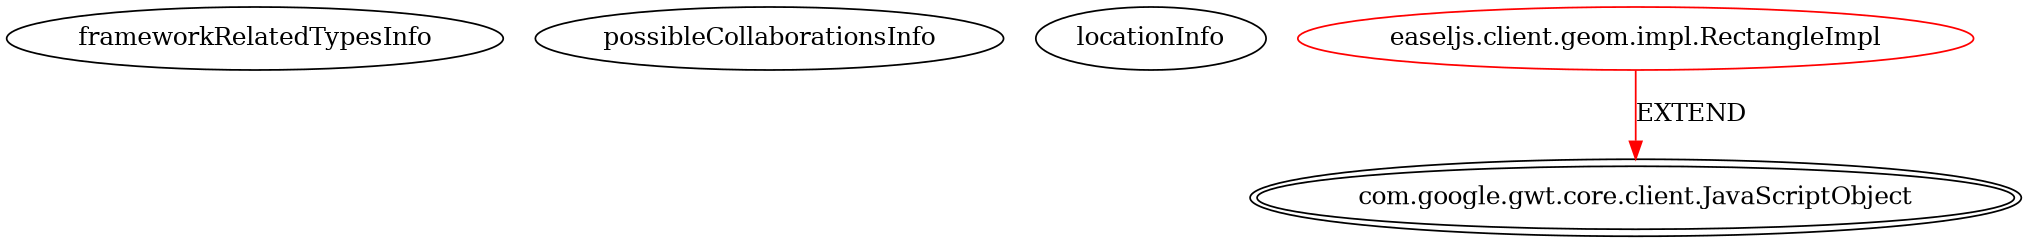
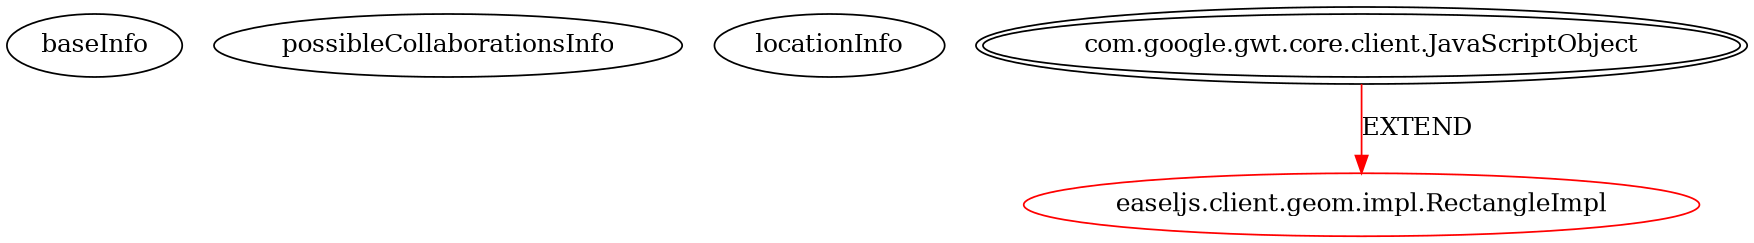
node "frameworkRelatedTypesInfo": removed
node "baseInfo": added
edge "easeljs.client.geom.impl.RectangleImpl" -> "com.google.gwt.core.client.JavaScriptObject": reversed
